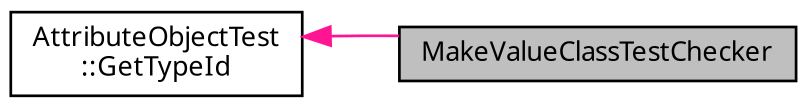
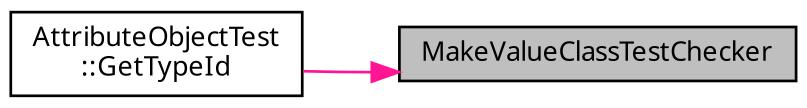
edge "MakeValueClassTestChecker" -> "AttributeObjectTest ::GetTypeId": reversed
